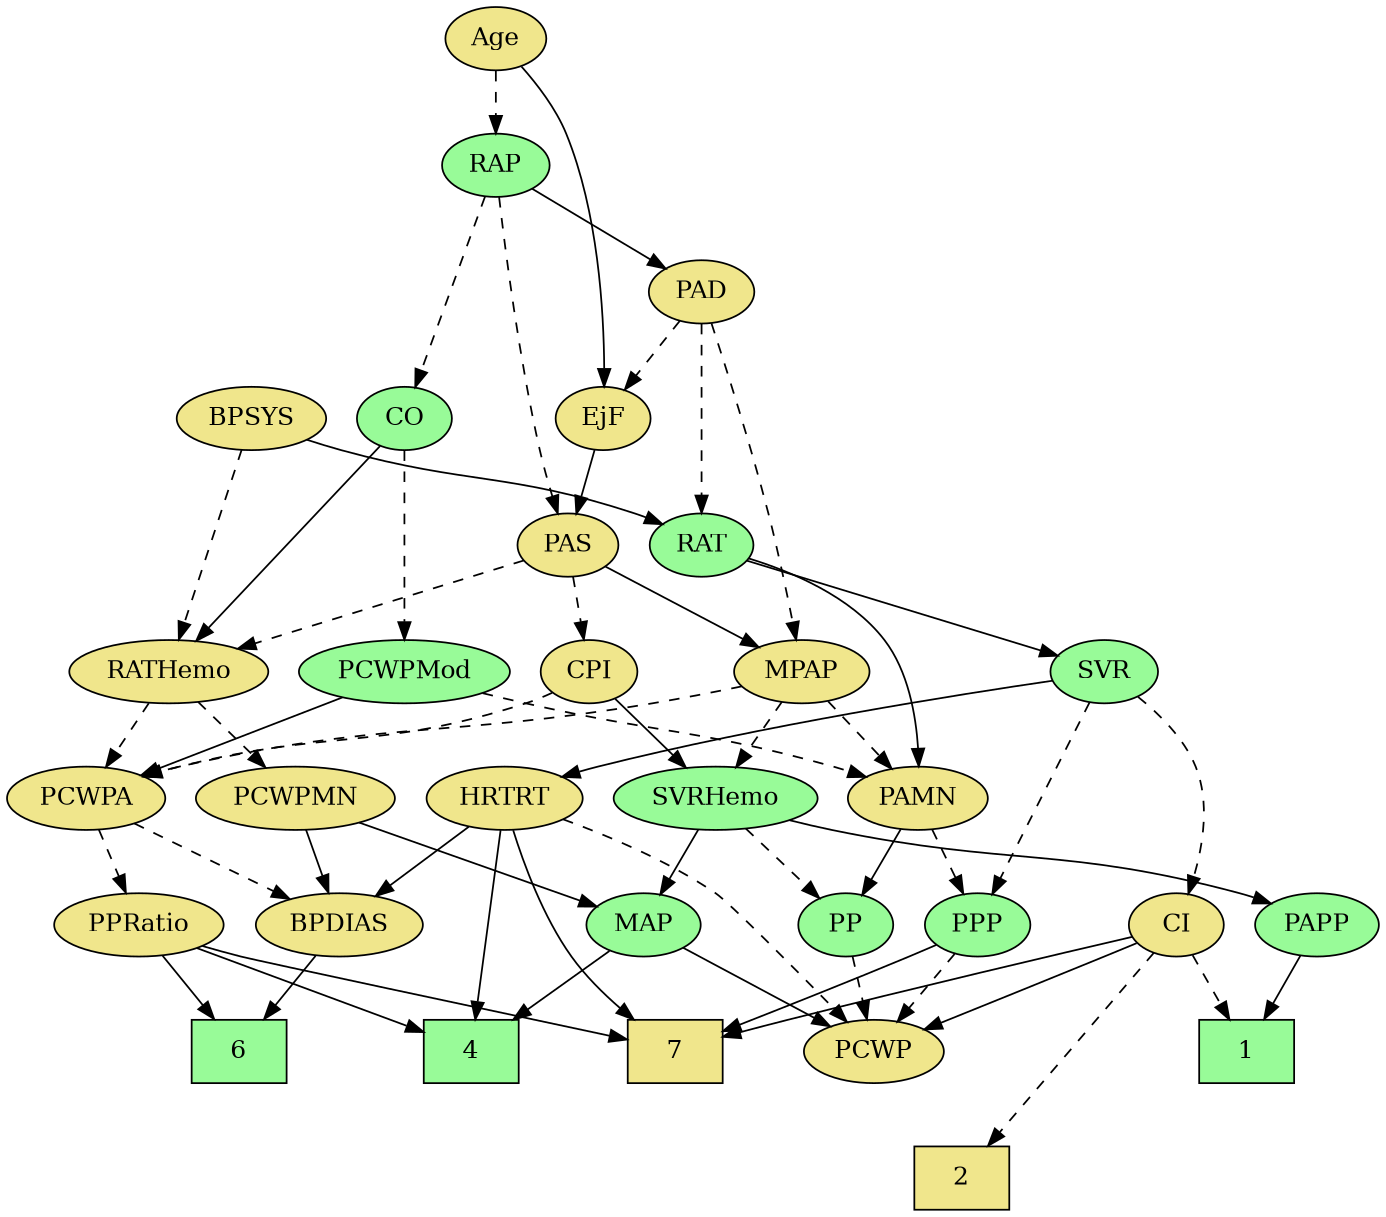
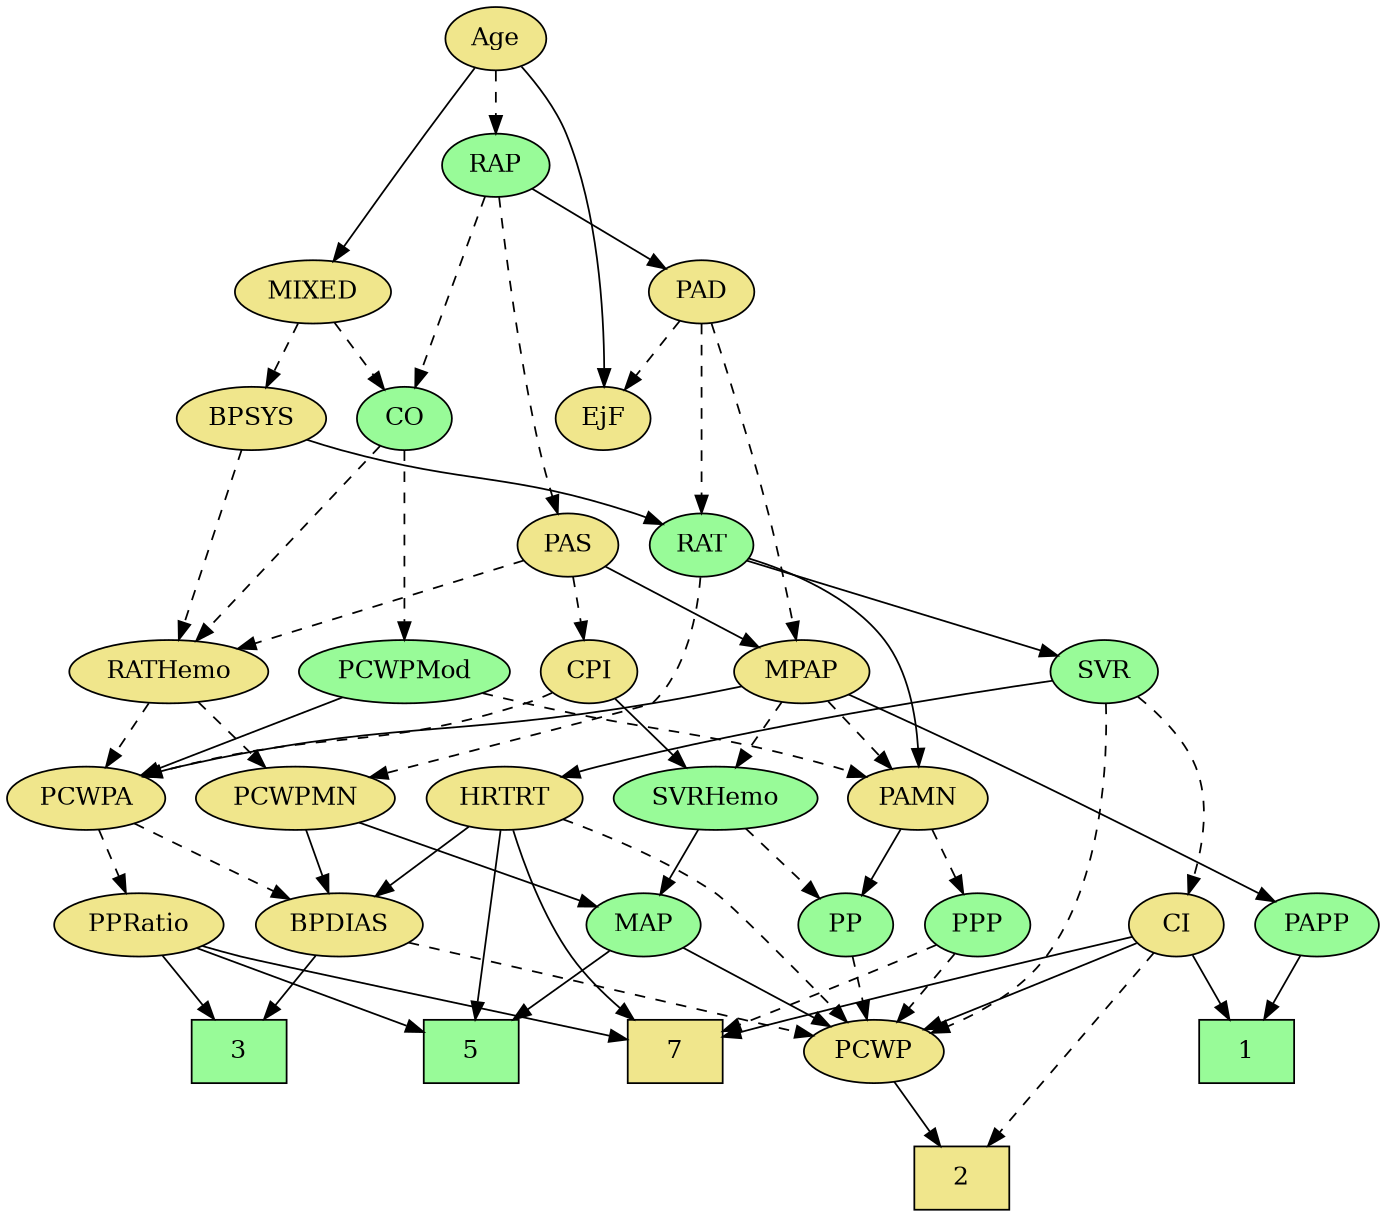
node "MIXED": added
edge "EjF" -> "PAS": removed
edge "CO" -> "RATHemo": style solid -> dashed
edge "MPAP" -> "PCWPA": style dashed -> solid
edge "RAT" -> "PCWPMN": added
edge "SVR" -> "PPP": now "SVR" -> "PCWP"
edge "SVRHemo" -> "PAPP": now "MPAP" -> "PAPP"
edge "CI" -> "1": style dashed -> solid
edge "PPP" -> "7": style solid -> dashed
edge "BPDIAS" -> "PCWP": added
node "6": label "6" -> "3"
node "4": label "4" -> "5"
edge "PCWP" -> "2": added
